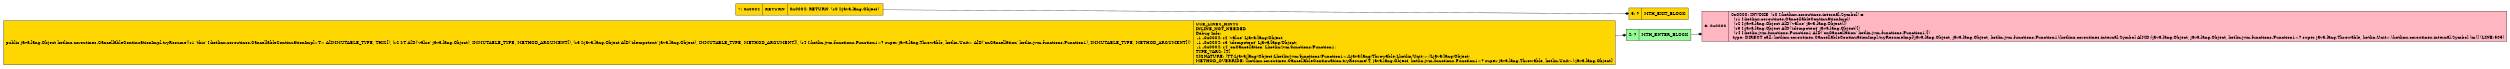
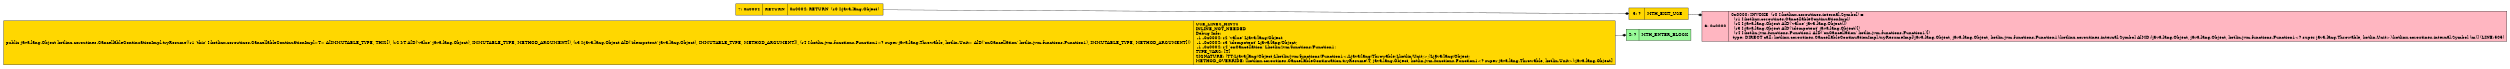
node "5: ?": text "MTH_EXIT_BLOCK" -> "MTH_EXIT_USE"
edge "4: ?" -> "6: 0x0000": now "5: ?" -> "6: 0x0000"
